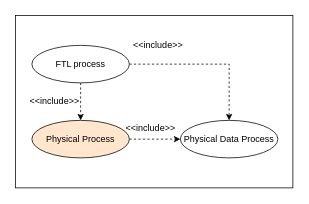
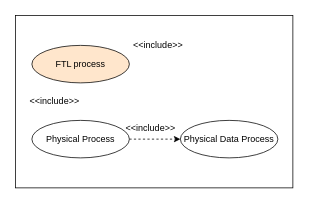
node "FTL process": fillcolor #ffffff -> #ffe6cc
edge "FTL process" -> "Physical Process": removed
edge "FTL process" -> "Physical Data Process": removed
node "Physical Process": fillcolor #ffe6cc -> #ffffff
